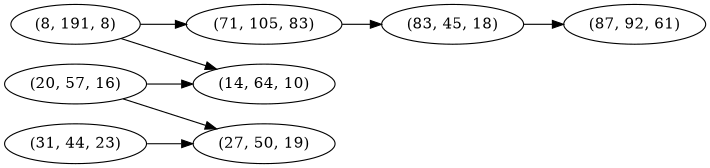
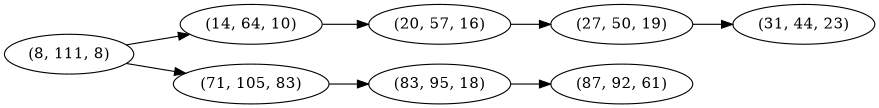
node "(8, 191, 8)": label "(8, 191, 8)" -> "(8, 111, 8)"
node "(83, 45, 18)": label "(83, 45, 18)" -> "(83, 95, 18)"
edge "(20, 57, 16)" -> "(14, 64, 10)": reversed
edge "(31, 44, 23)" -> "(27, 50, 19)": reversed
